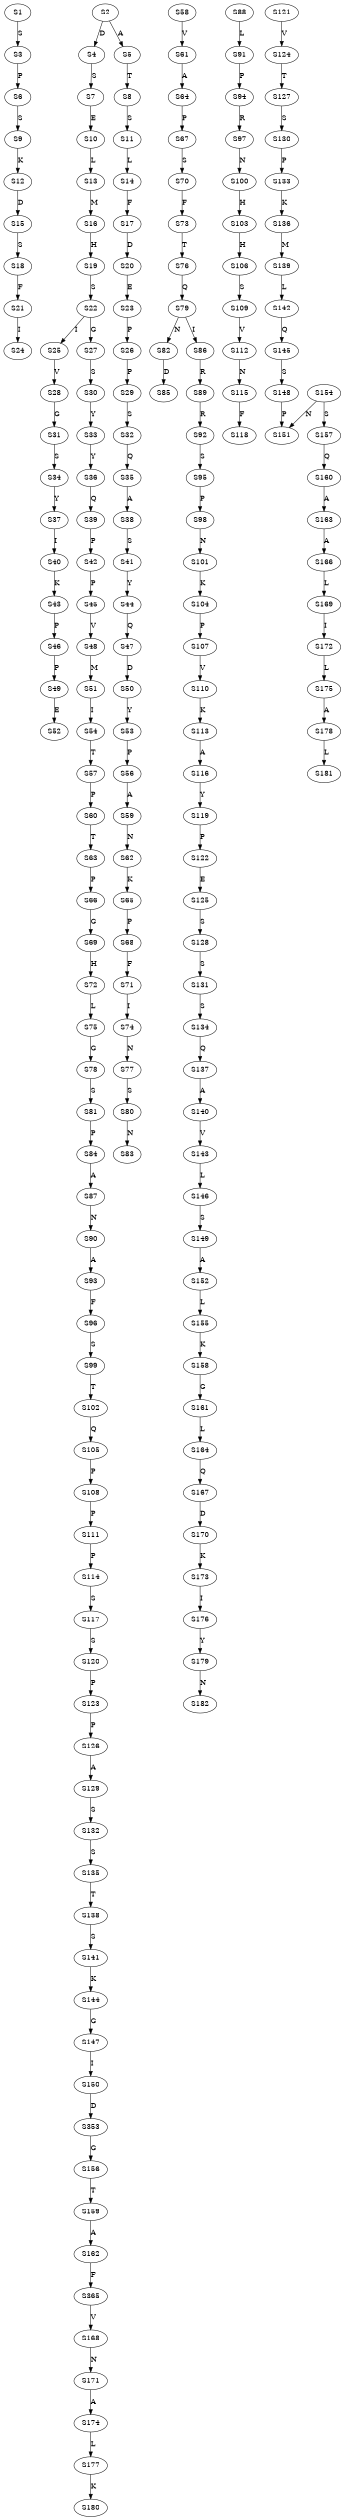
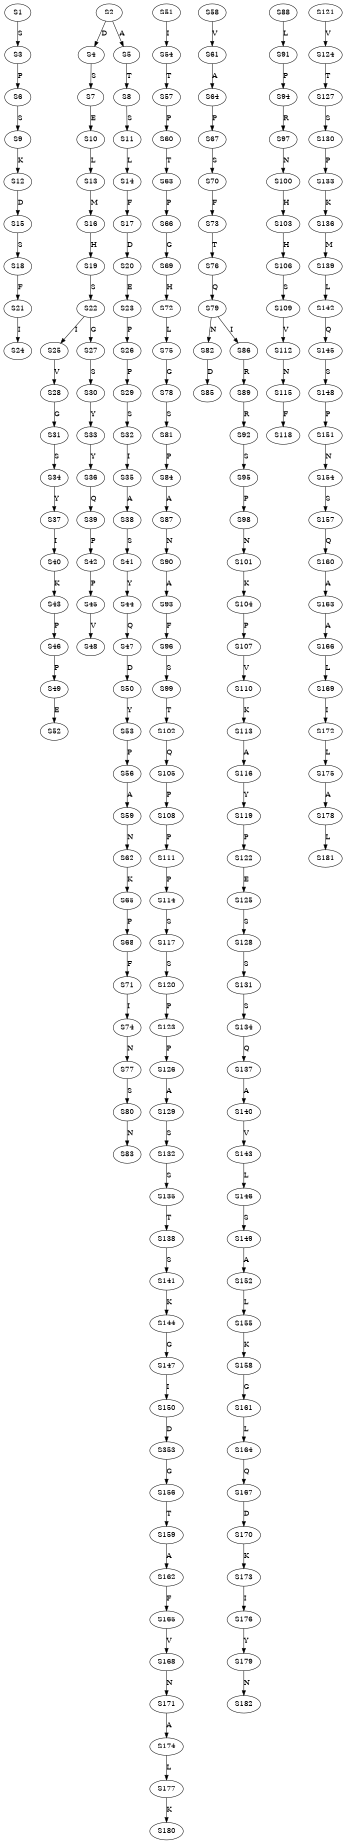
edge "S154" -> "S151": reversed
edge "S32" -> "S35": label "Q" -> "I"
edge "S48" -> "S51": removed, label "M"
node "S365": label "S365" -> "S165"
